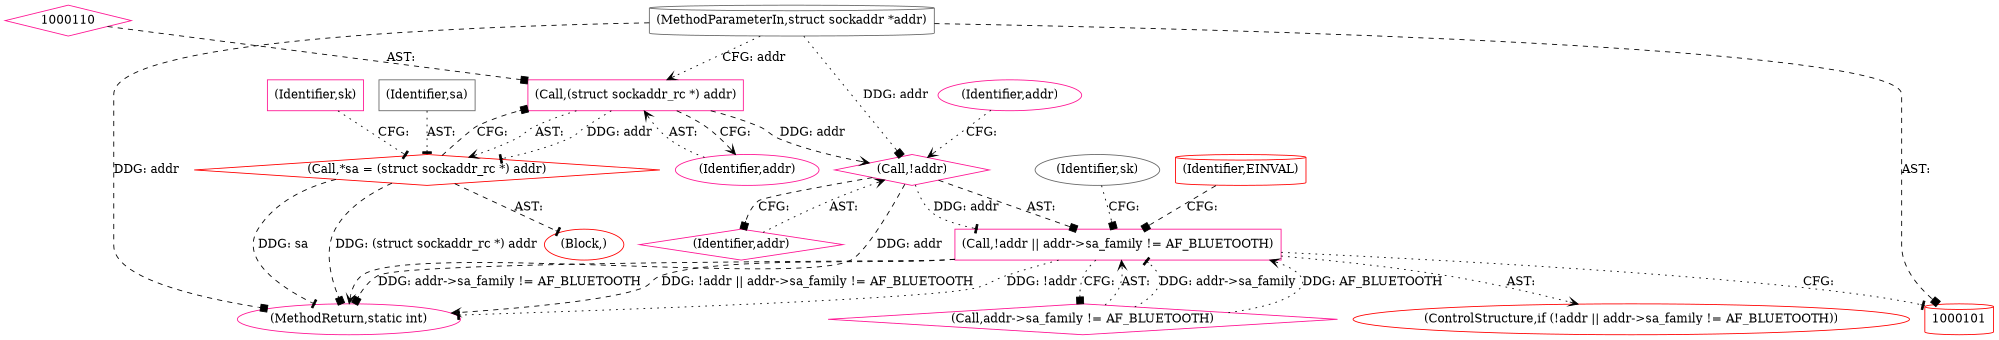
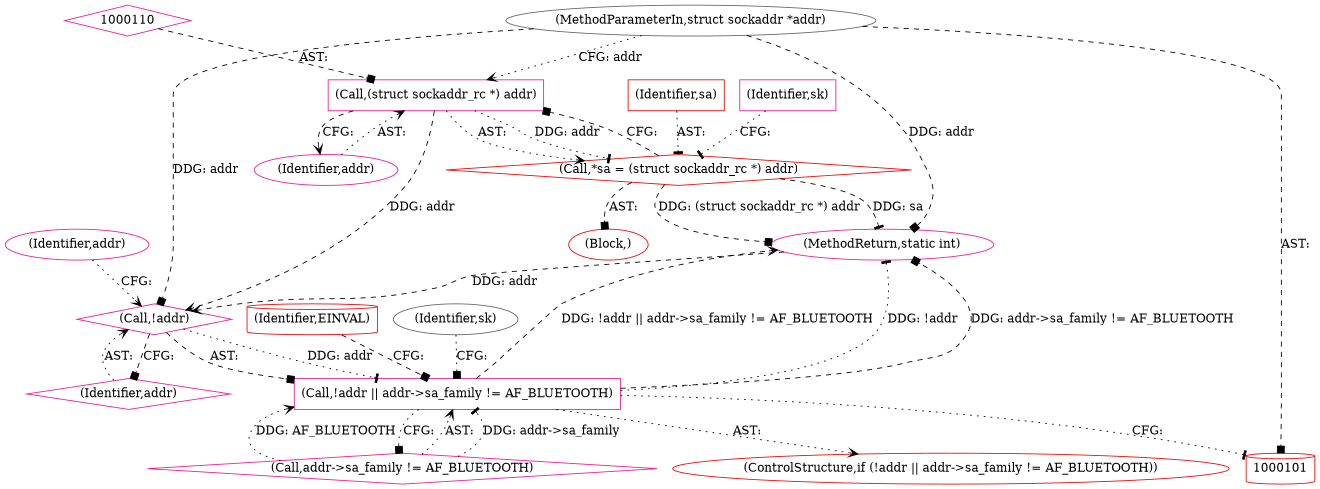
node "(MethodParameterIn,struct sockaddr *addr)": shape cylinder -> ellipse
edge "(MethodParameterIn,struct sockaddr *addr)" -> "(Call,!addr)": style dotted -> dashed
node "(Identifier,sa)": color gray40 -> red
edge "(Call,*sa = (struct sockaddr_rc *) addr)" -> "(Block,)": arrowhead tee -> box
edge "(Call,!addr)" -> "(MethodReturn,static int)": reversed
